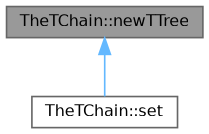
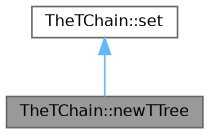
edge "TheTChain::set" -> "TheTChain::newTTree": reversed
